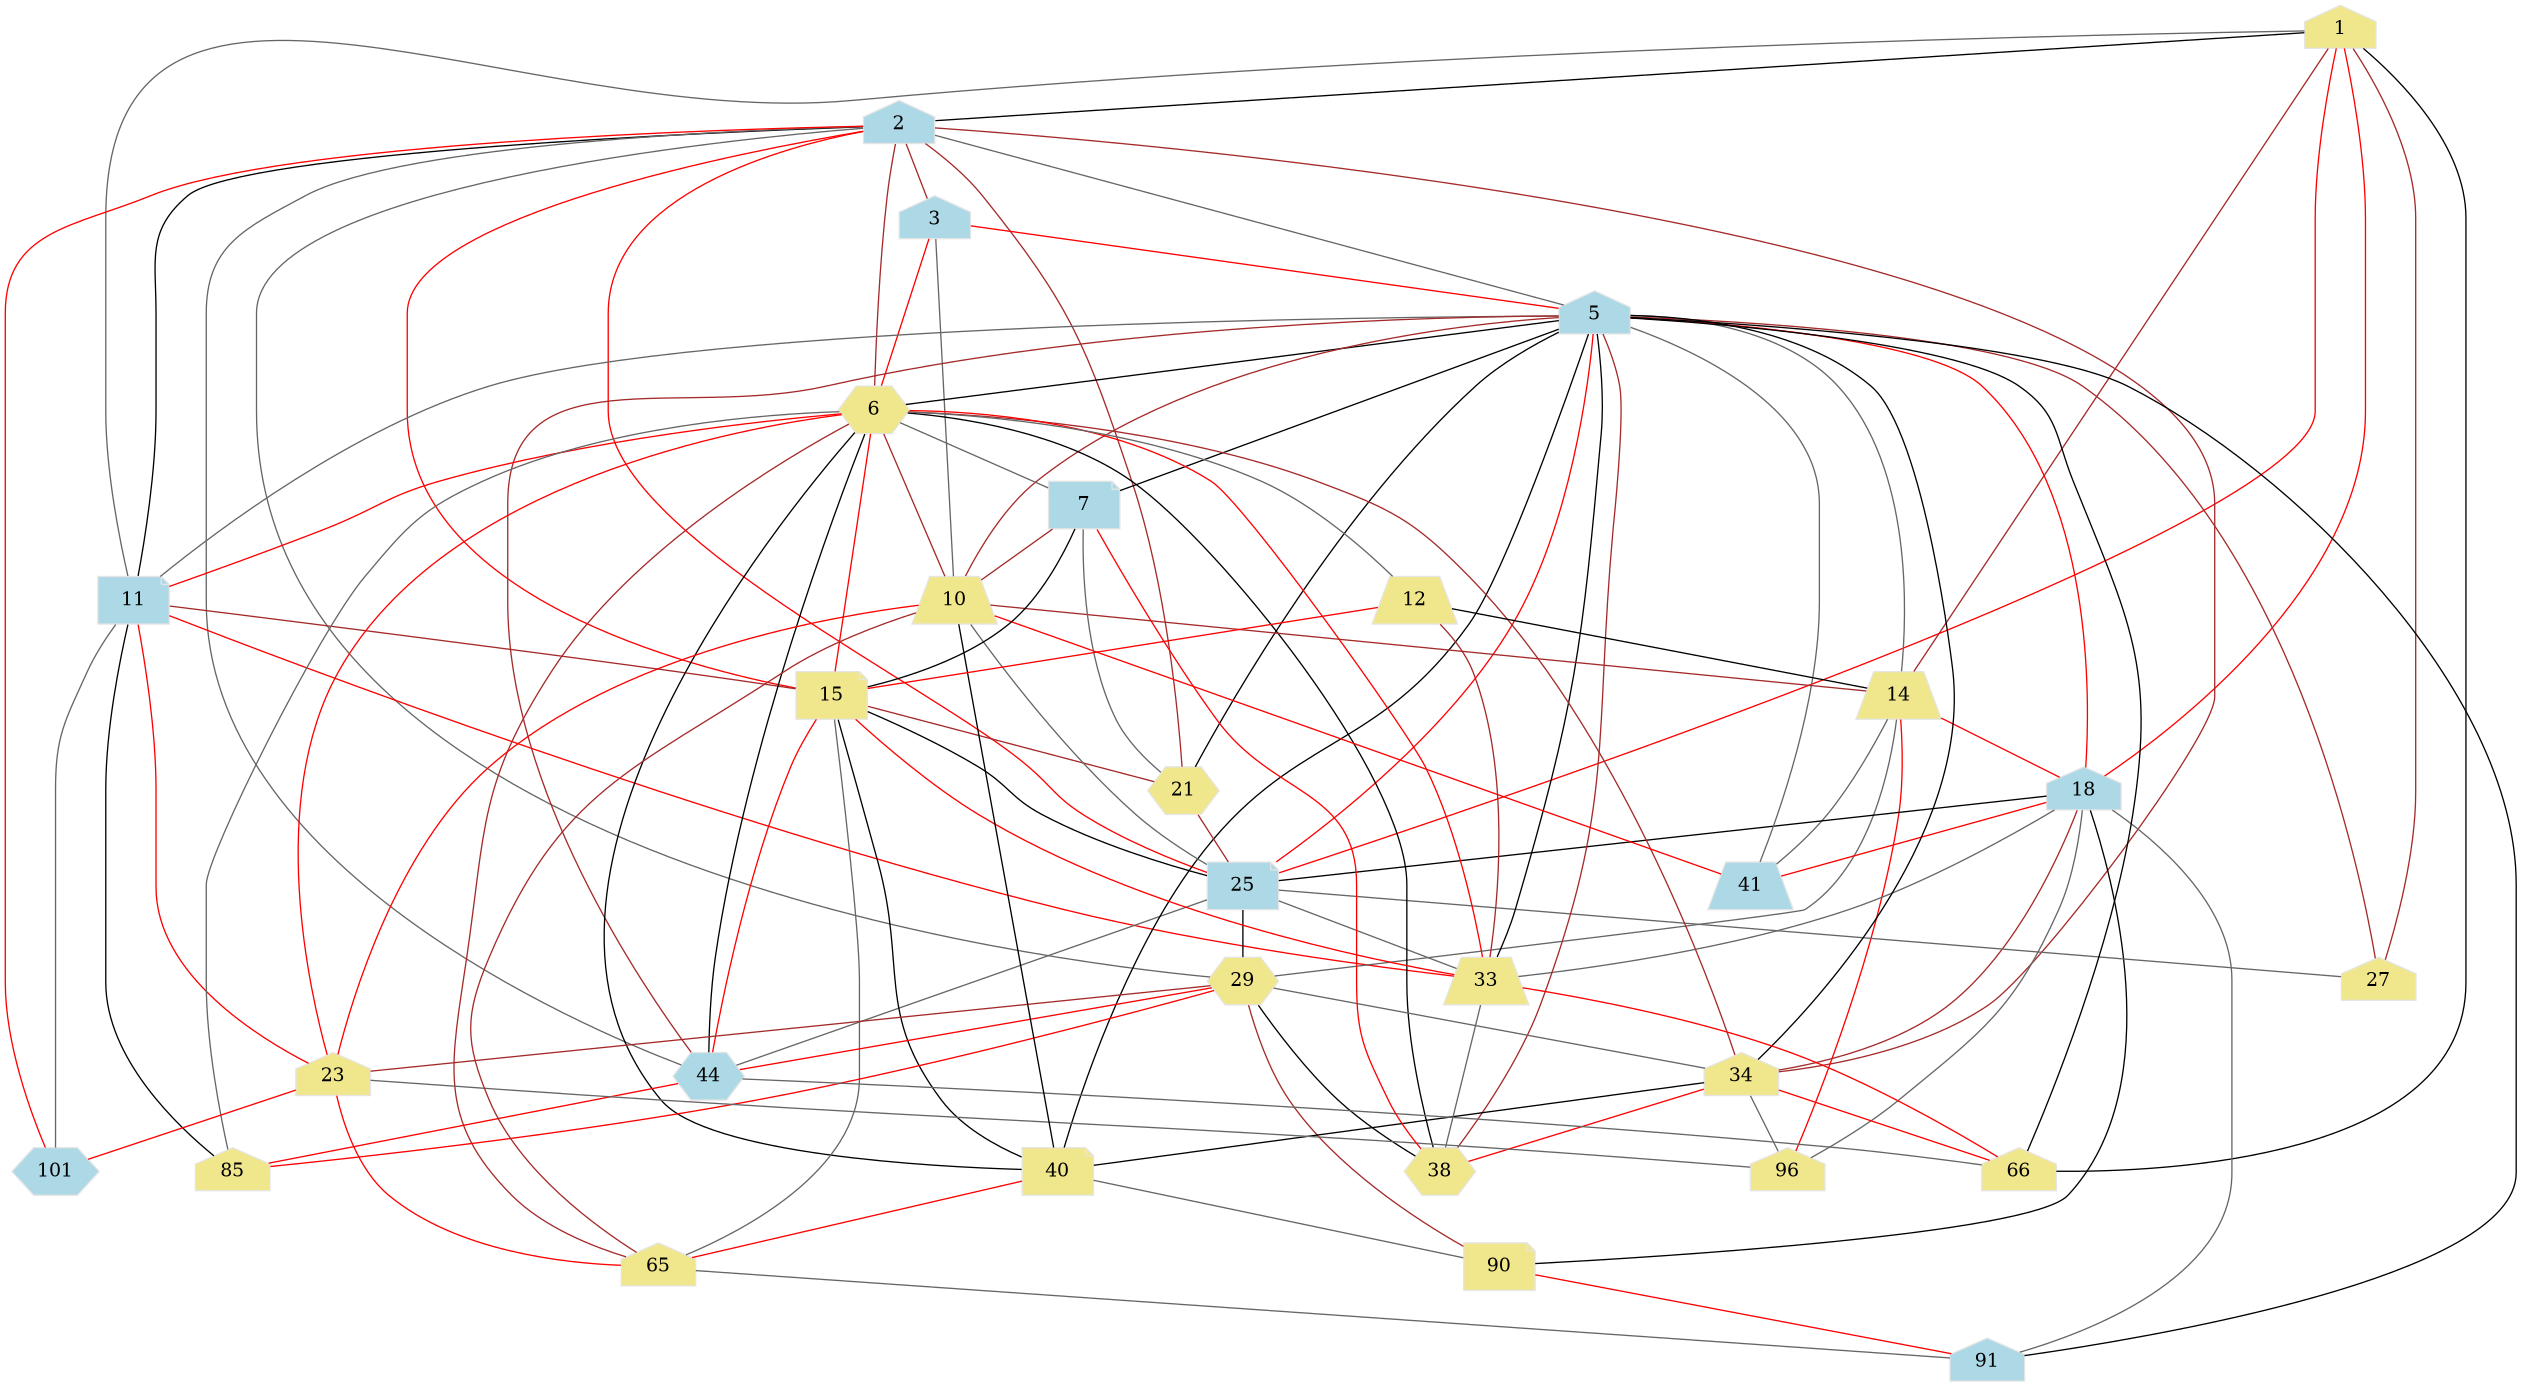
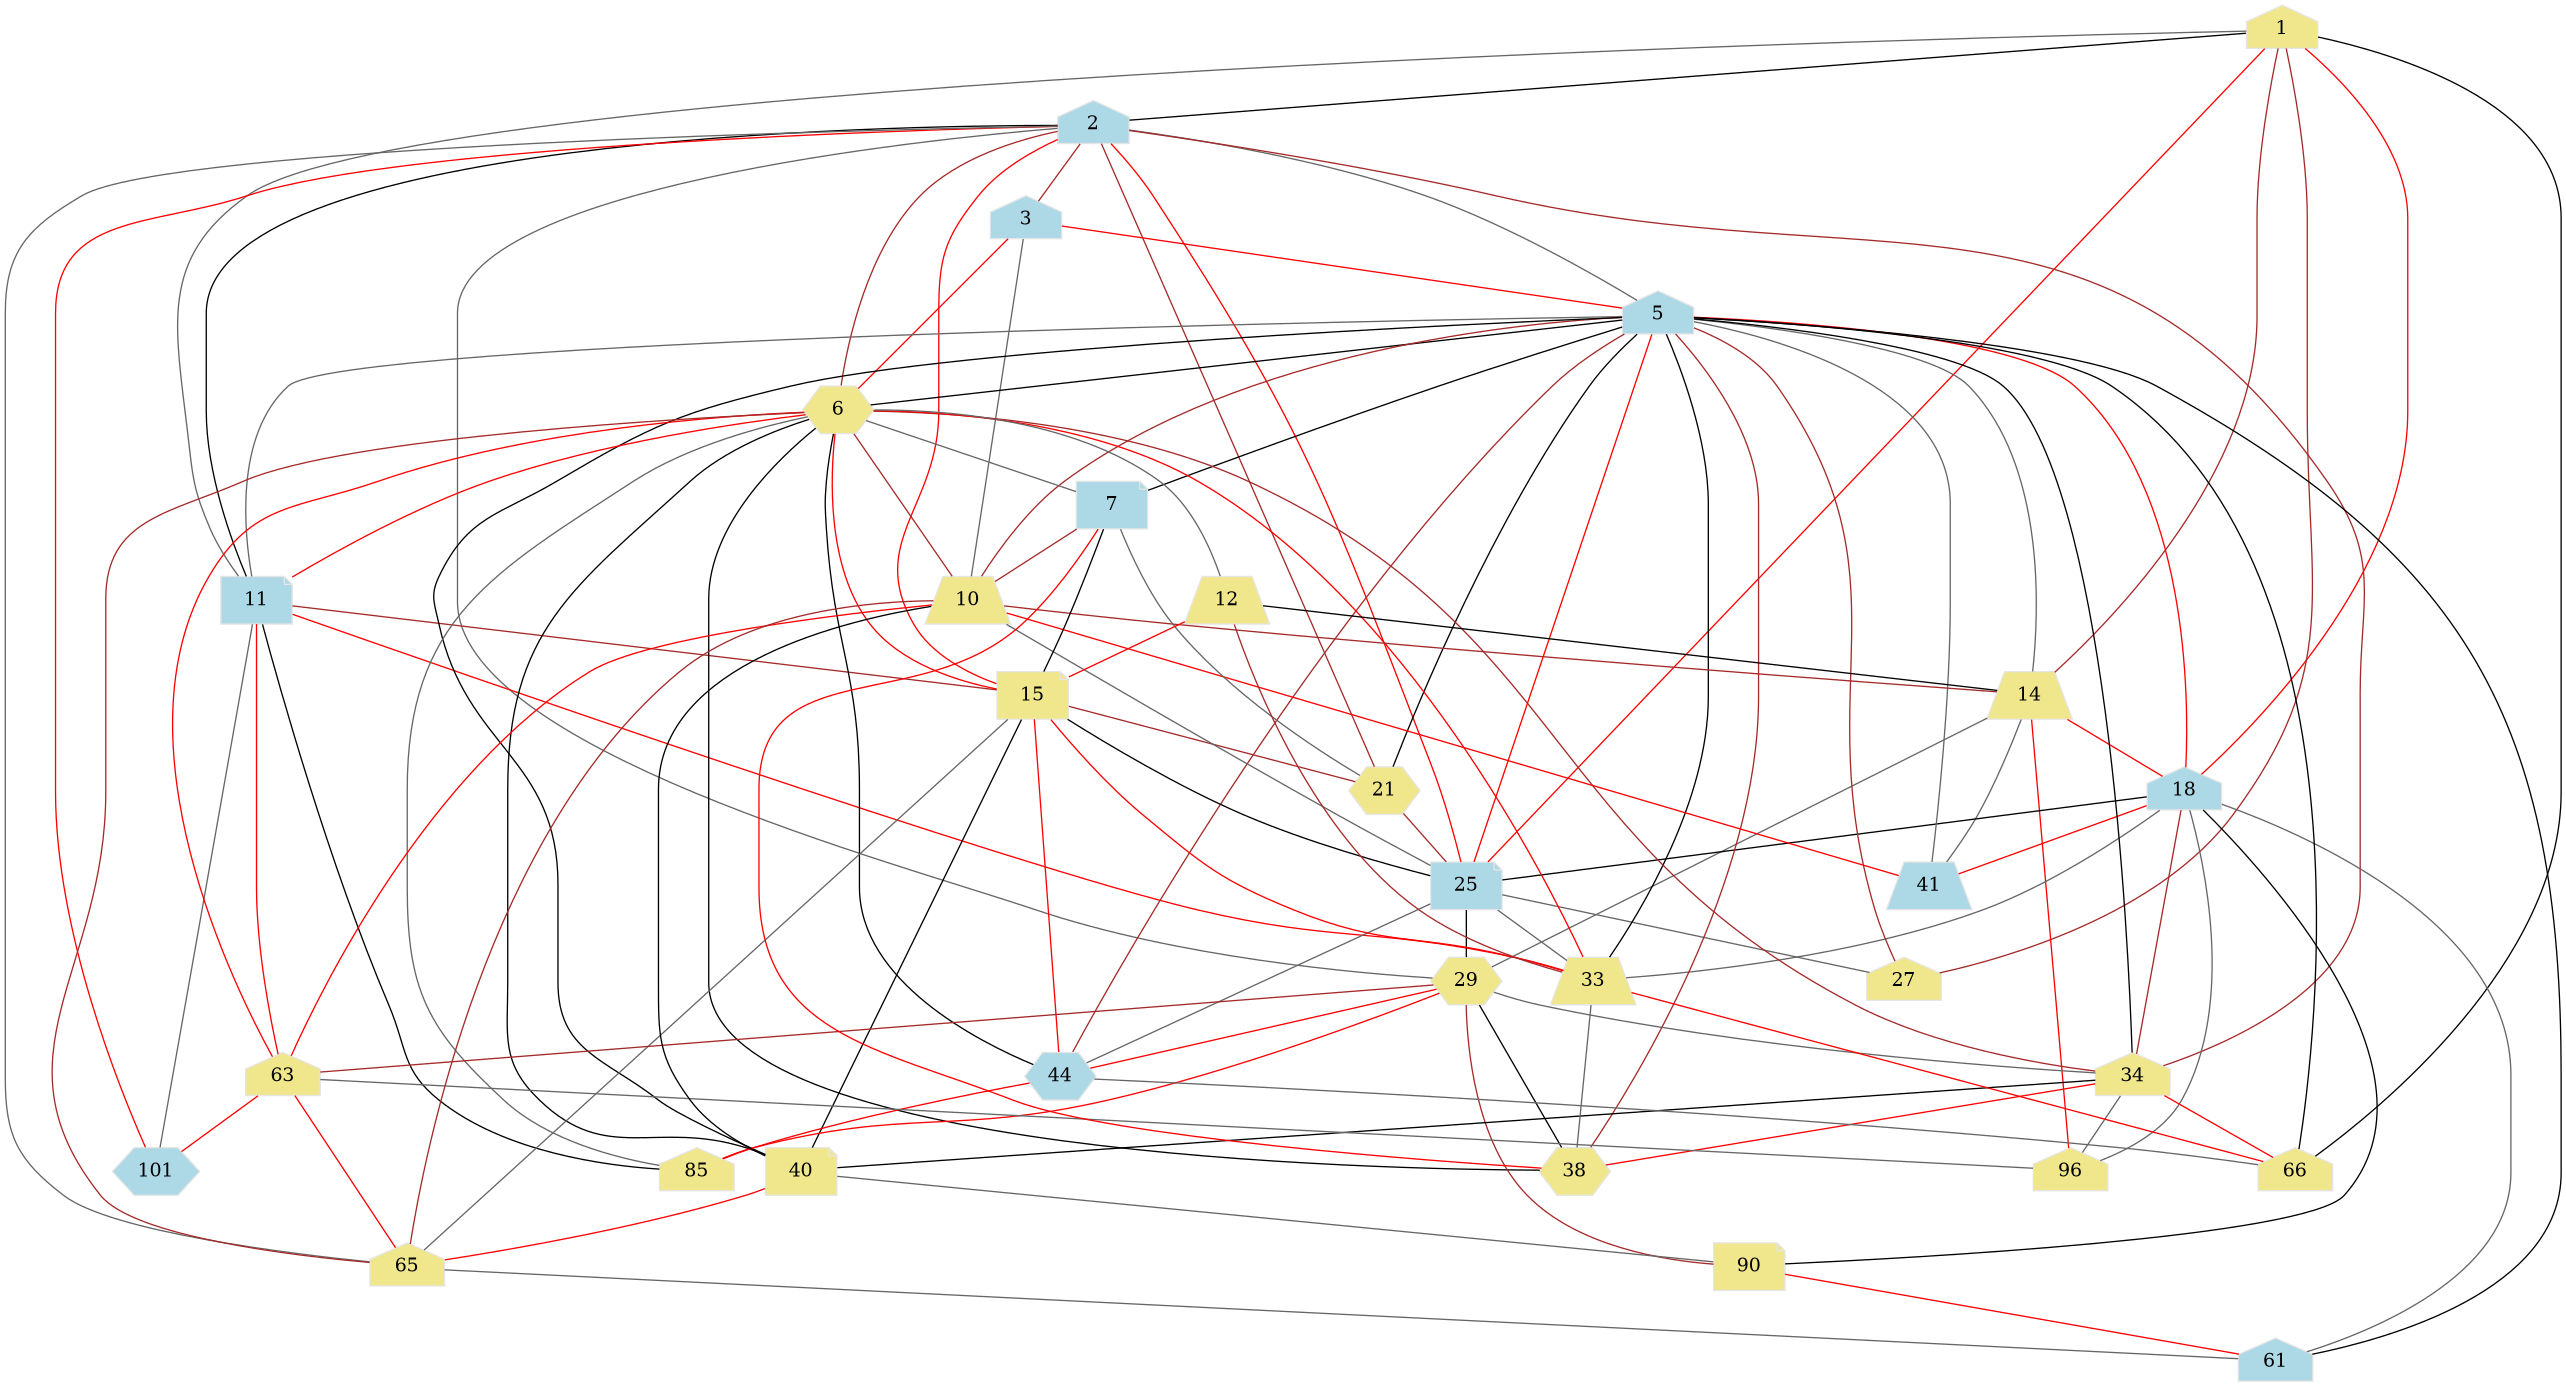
edge "2" -- "44": now "2" -- "65"
node "23": label "23" -> "63"
node "91": label "91" -> "61"
